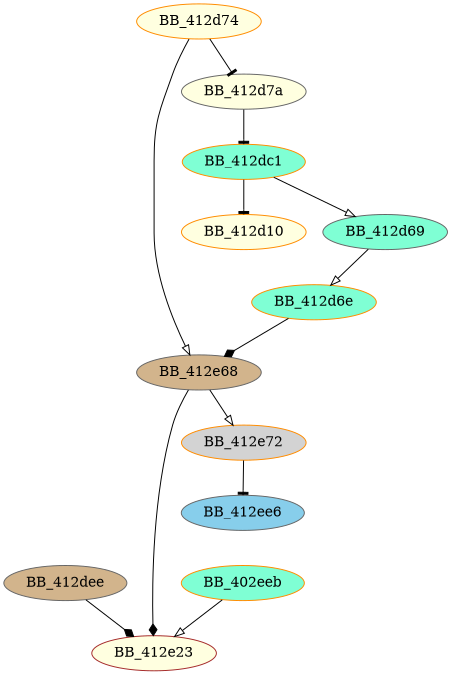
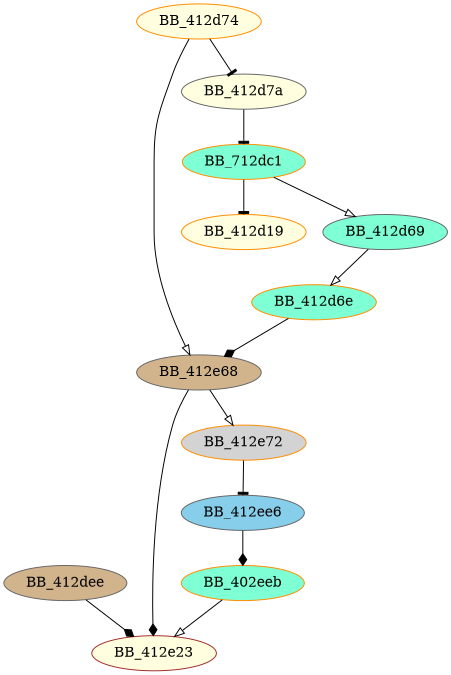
node "BB_412dc1": label "BB_412dc1" -> "BB_712dc1"
node "BB_412d10": label "BB_412d10" -> "BB_412d19"
edge "BB_412ee6" -> "BB_402eeb": added
